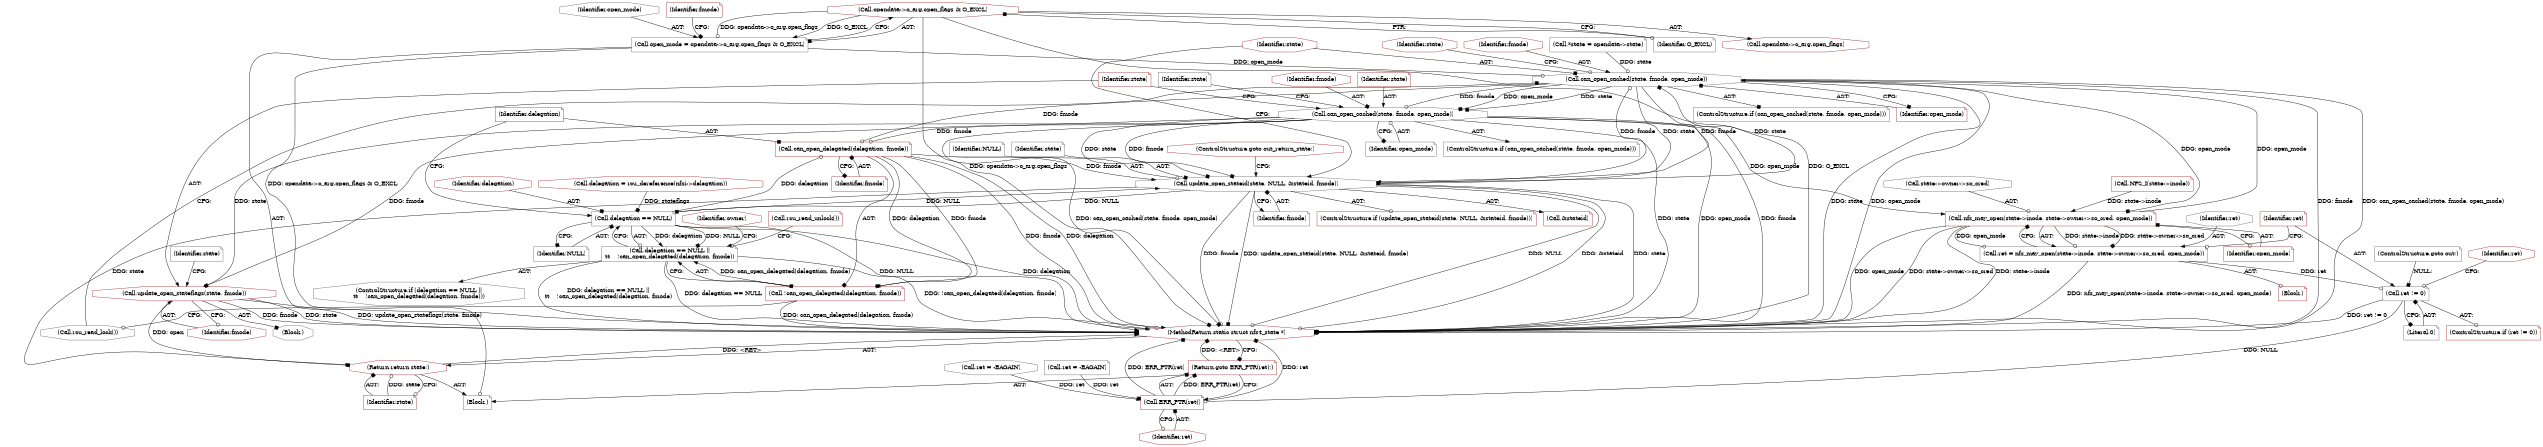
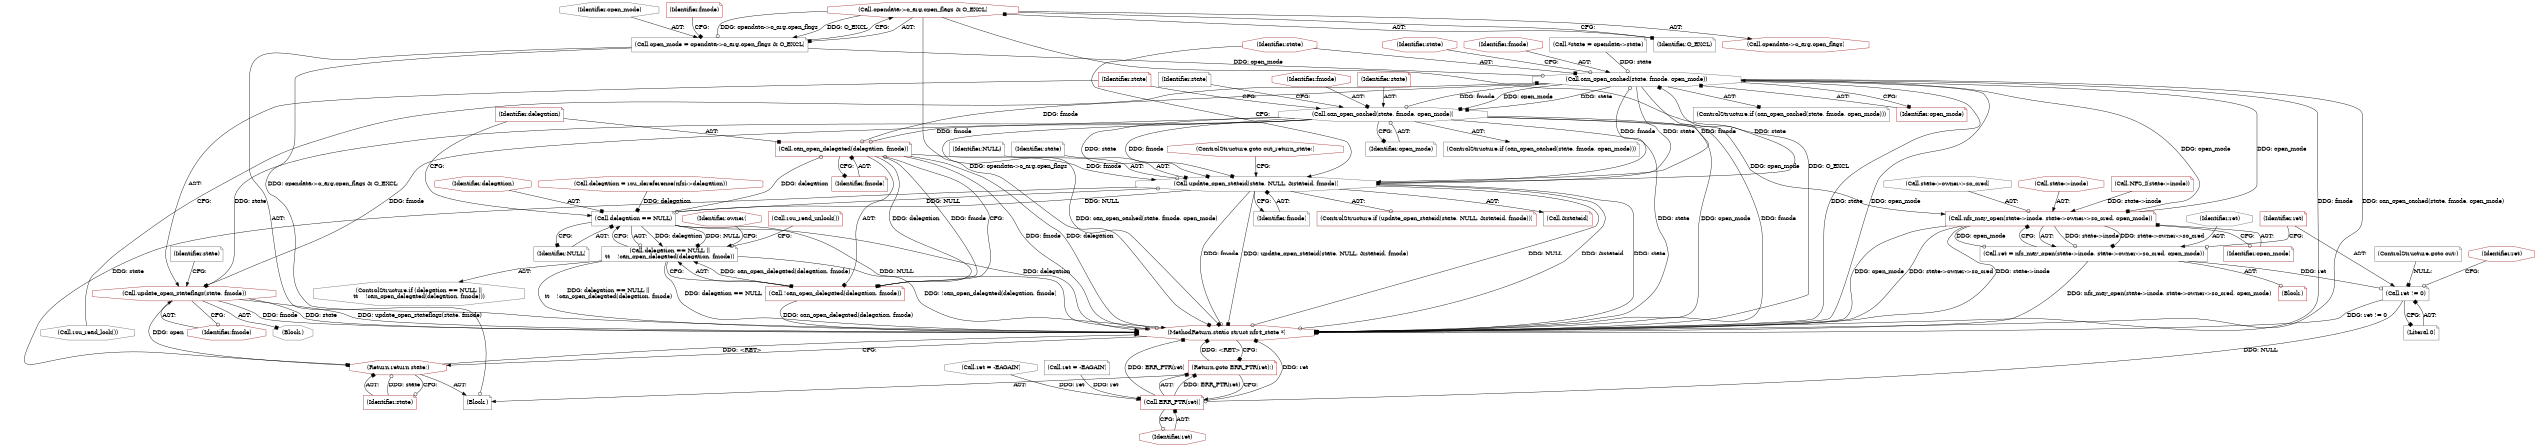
edge "(Call,opendata->o_arg.open_flags & O_EXCL)" -> "(Identifier,O_EXCL)": arrowhead odot -> box
edge "(Identifier,O_EXCL)" -> "(Call,opendata->o_arg.open_flags & O_EXCL)": label "PTR: " -> "AST: "
node "(Call,state->inode)": added
edge "(Call,delegation == NULL)" -> "(Call,update_open_stateid(state, NULL, &stateid, fmode))": arrowhead normal -> odot
edge "(Call,delegation = rcu_dereference(nfsi->delegation))" -> "(Call,delegation == NULL)": label "DDG: stateflags" -> "DDG: delegation"
edge "(Call,update_open_stateid(state, NULL, &stateid, fmode))" -> "(Call,delegation == NULL)": arrowhead box -> odot
edge "(Call,!can_open_delegated(delegation, fmode))" -> "(Call,rcu_read_lock())": now "(Call,!can_open_delegated(delegation, fmode))" -> "(Call,can_open_delegated(delegation, fmode))"
node "(ControlStructure,if (ret != 0))": removed
edge "(MethodReturn,static struct nfs4_state *)" -> "(Return,return state;)": label "AST: " -> "CFG: "
